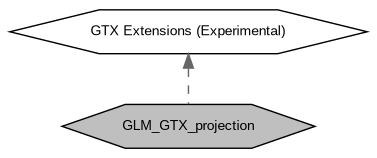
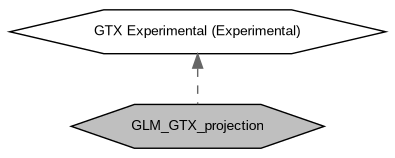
node "GTX Extensions (Experimental)": label "GTX Extensions (Experimental)" -> "GTX Experimental (Experimental)"
